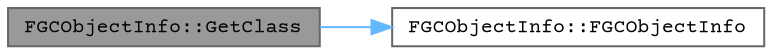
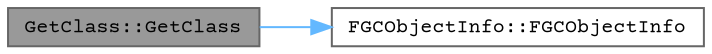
node "FGCObjectInfo::GetClass": label "FGCObjectInfo::GetClass" -> "GetClass::GetClass"
